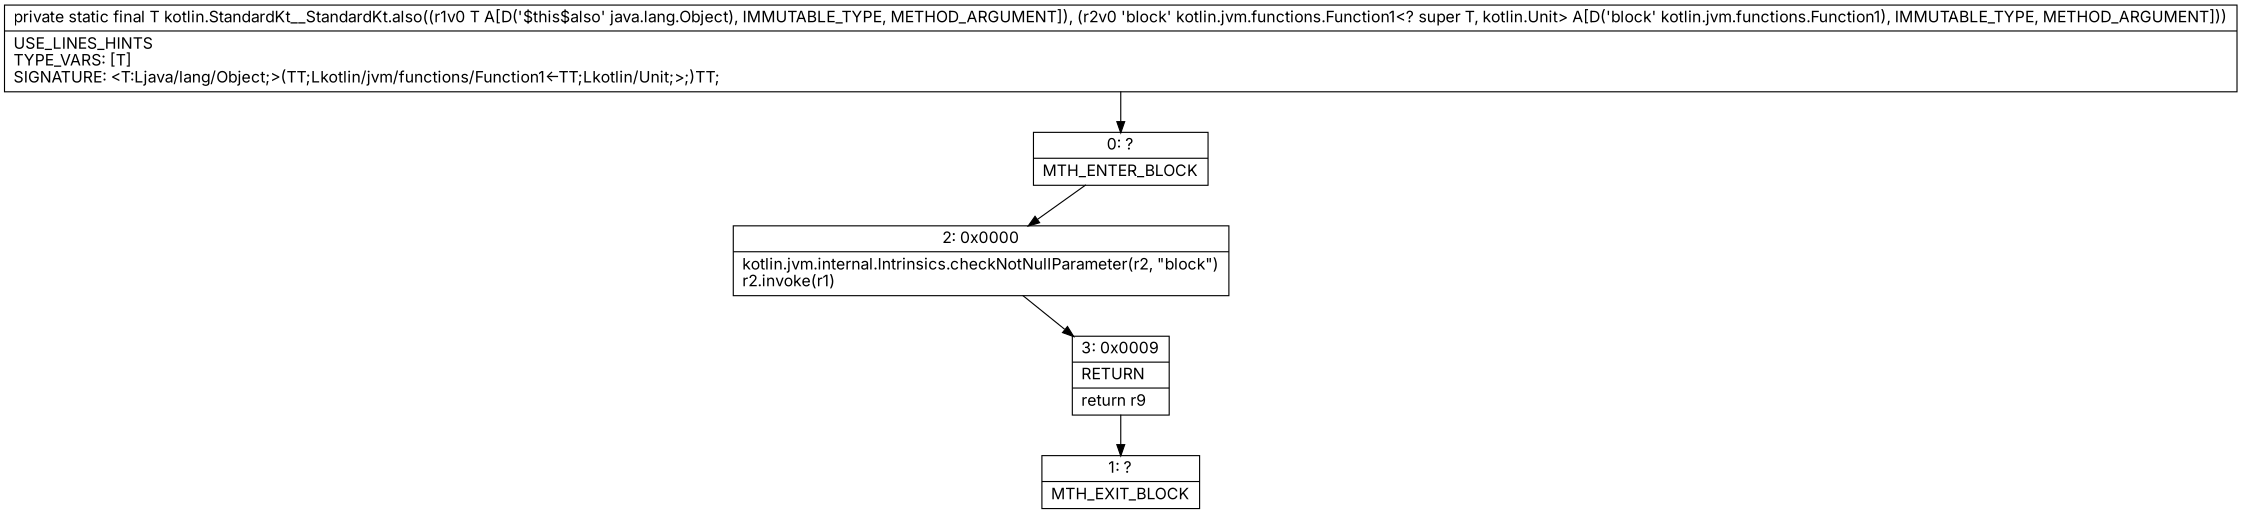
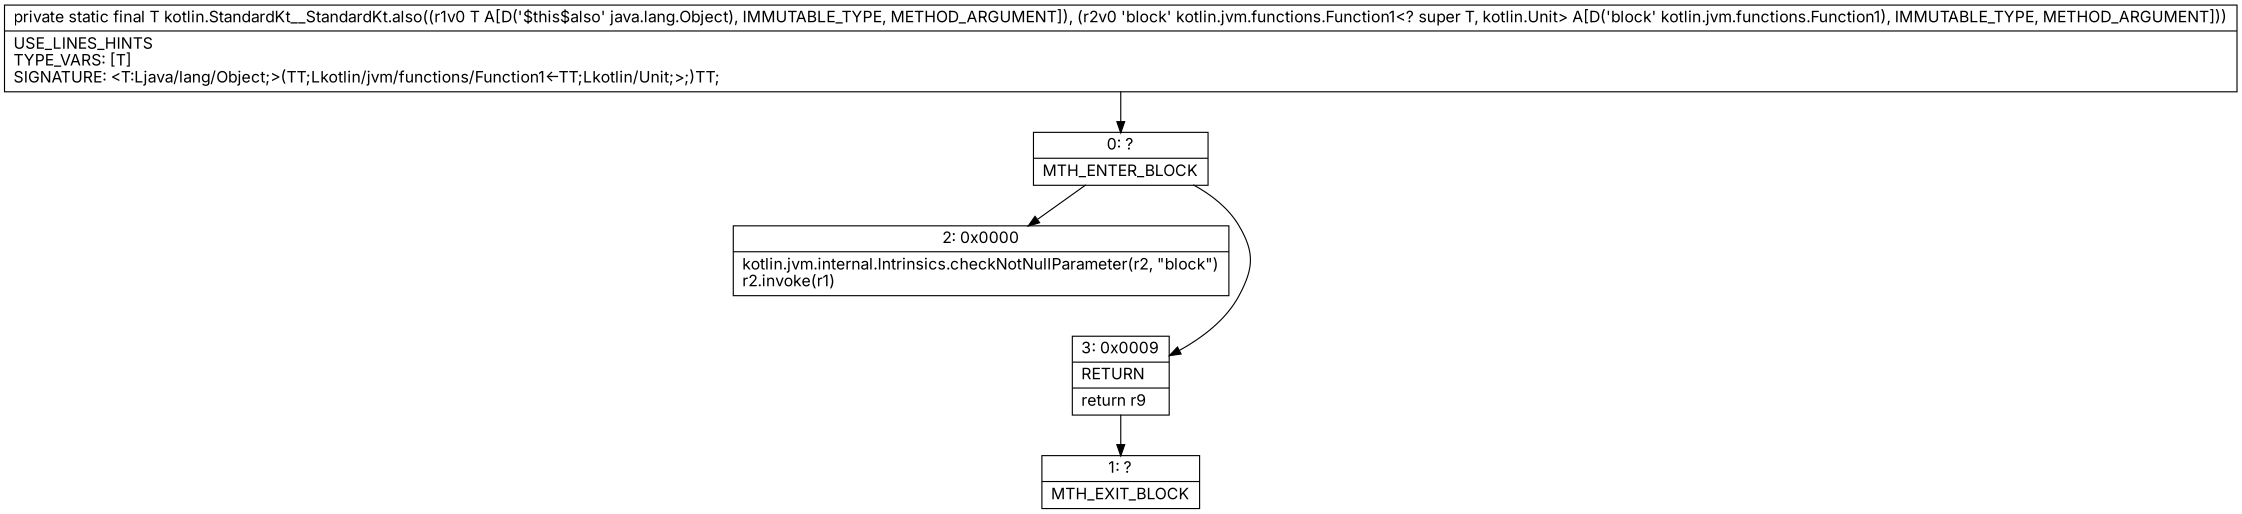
edge "2: 0x0000" -> "3: 0x0009": now "0: ?" -> "3: 0x0009"
